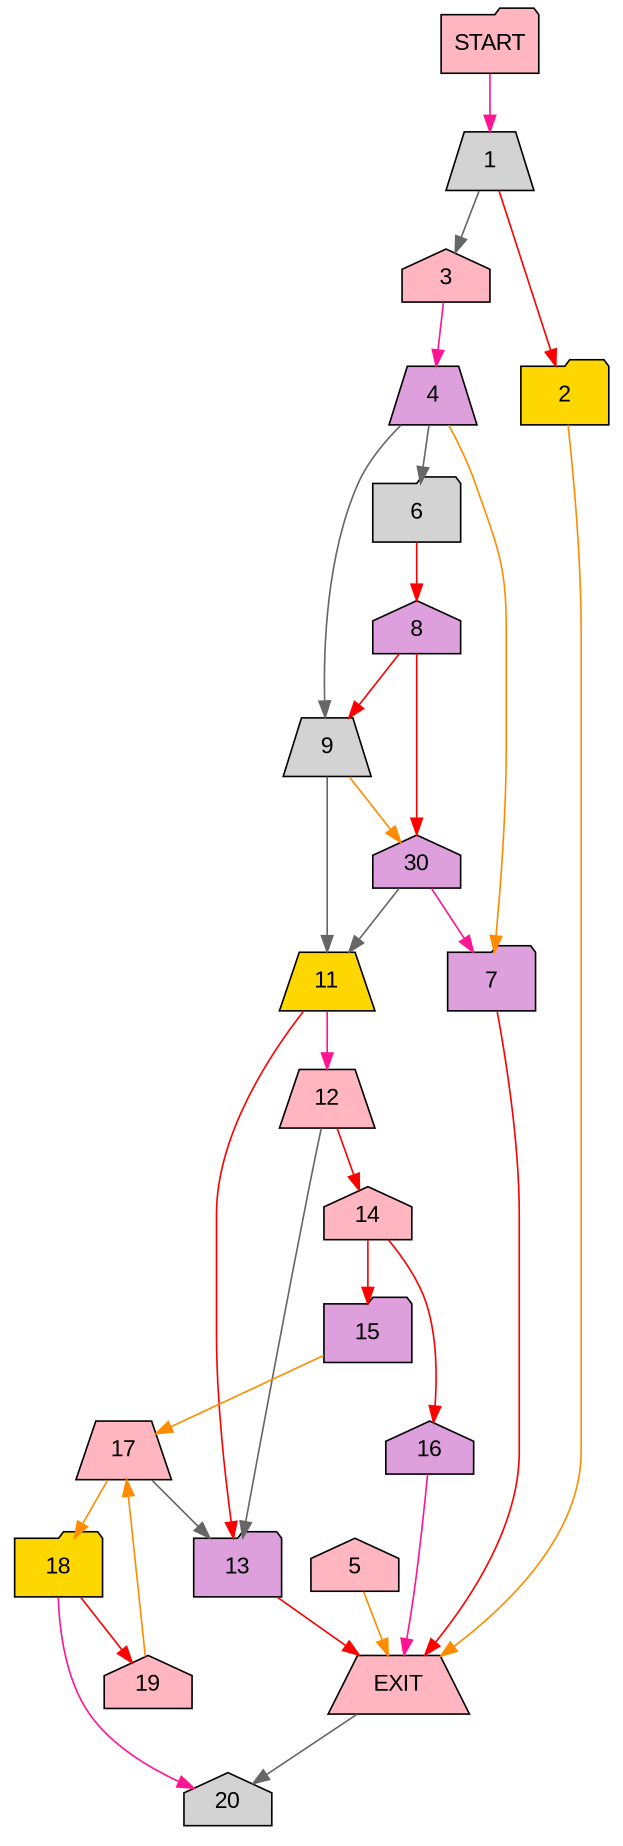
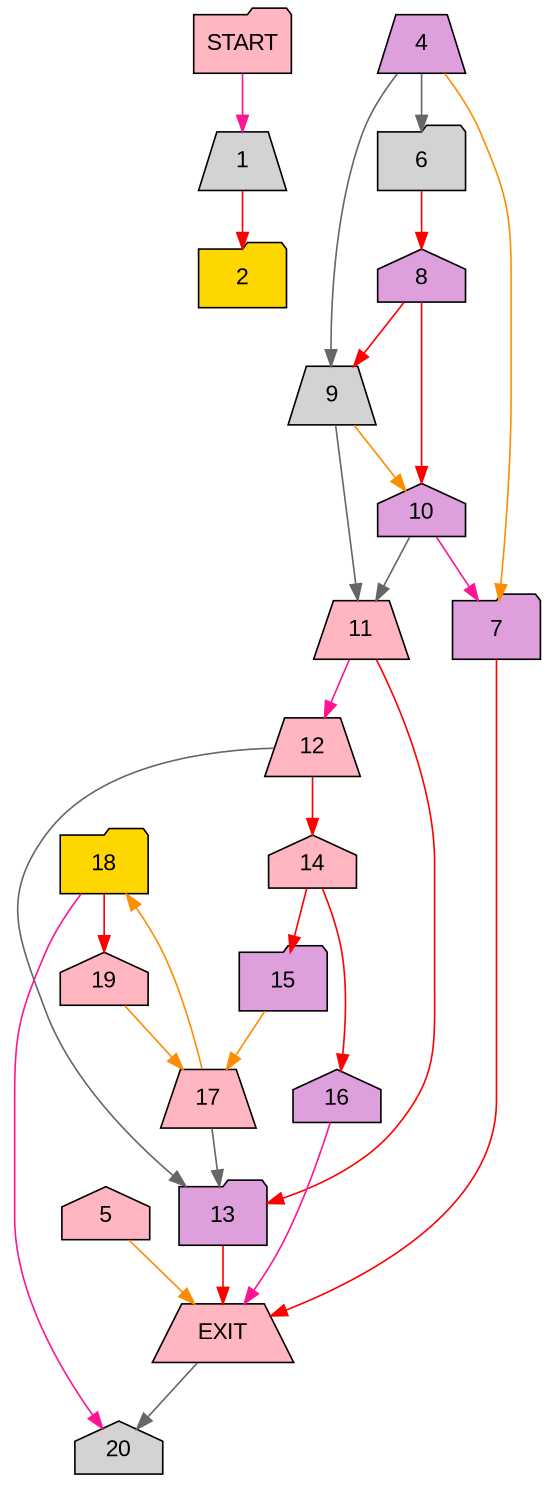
node "3": removed
node "30": label "30" -> "10"
node "11": fillcolor gold -> lightpink
edge "2" -> "EXIT": removed
